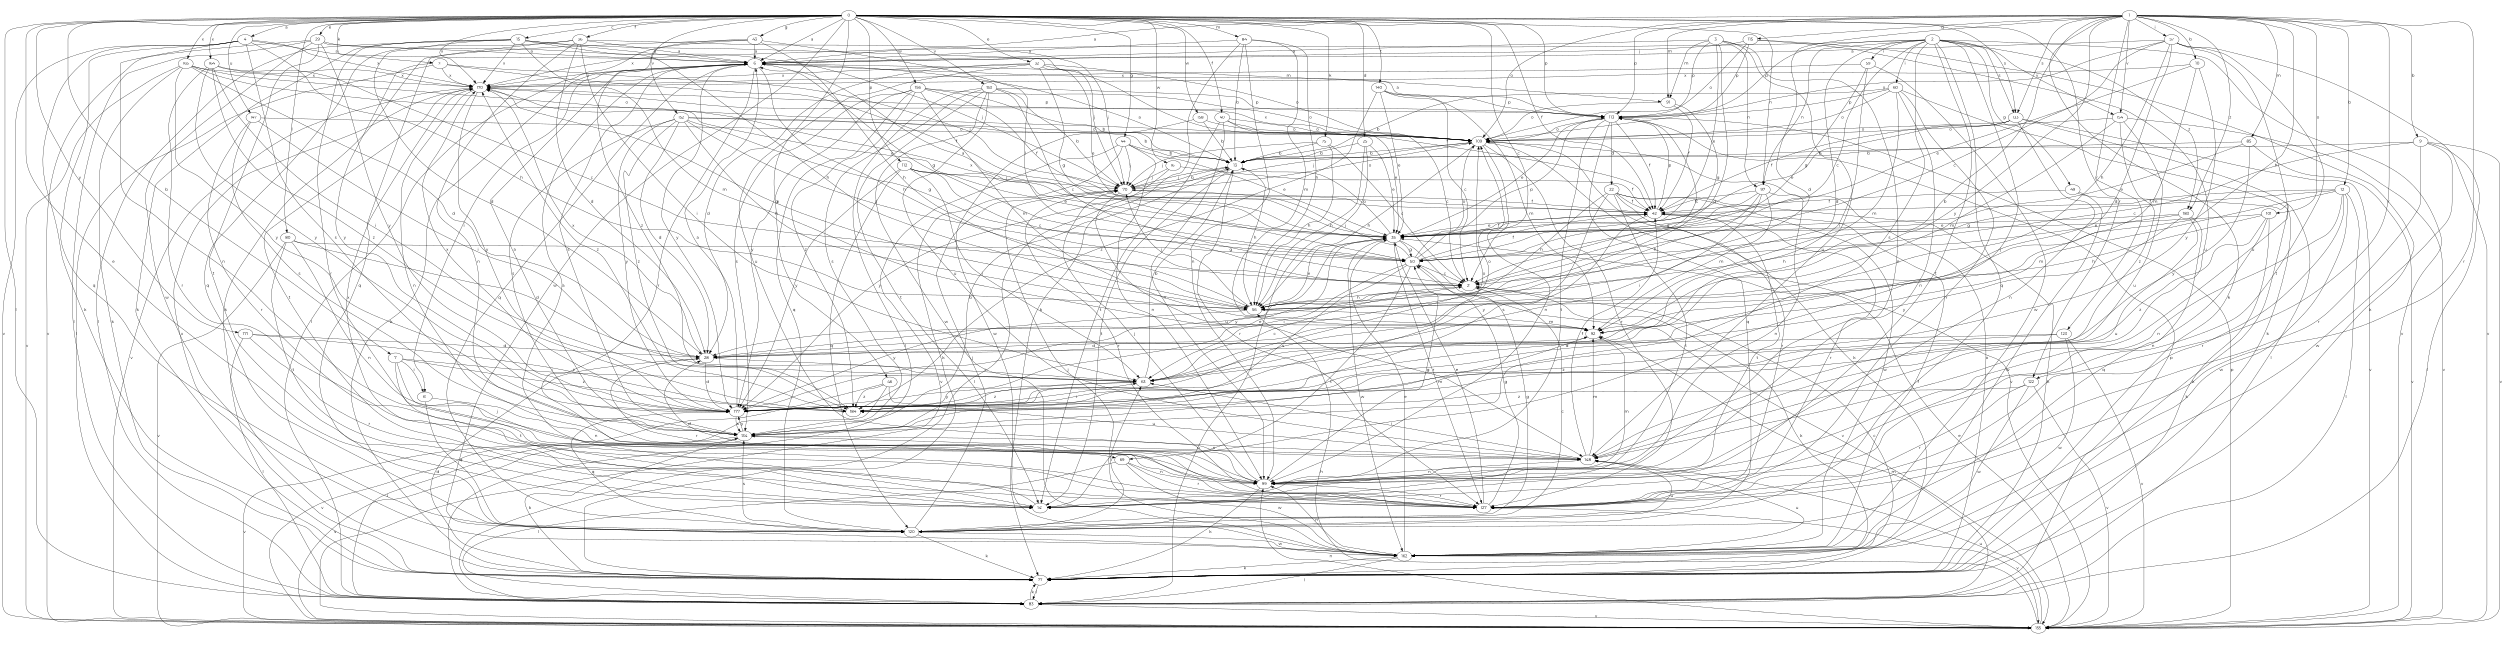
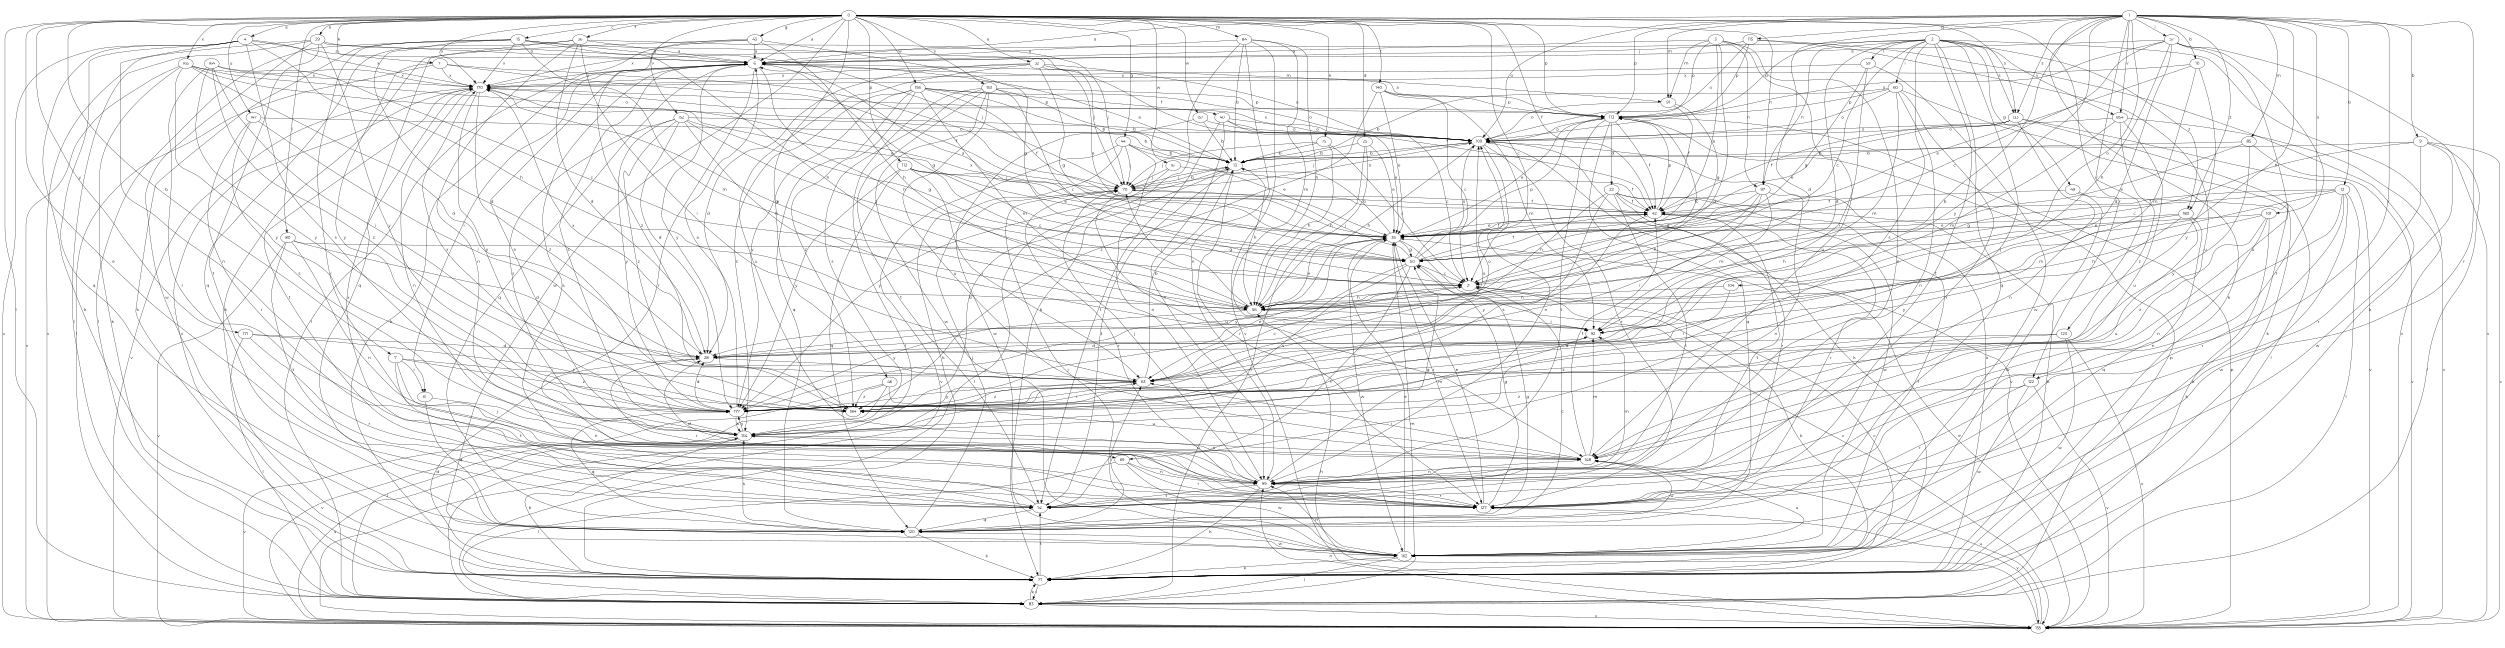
edge "0" -> "164": removed, label "x"
edge "0" -> "40": now "156" -> "40"
node "158": label "158" -> "157"
node "154": label "154" -> "854"
edge "152" -> "109": removed, label "o"
edge "153" -> "70": now "153" -> "13"
edge "43" -> "50": label "l" -> "g"
node "104": added
edge "184" -> "170": reversed
edge "56" -> "92": label "m" -> "i"
edge "28" -> "177": reversed
edge "99" -> "141": added, label "t"
edge "141" -> "120": added, label "q"
edge "77" -> "141": added, label "t"
edge "84" -> "155": added, label "v"
edge "83" -> "92": now "83" -> "35"
